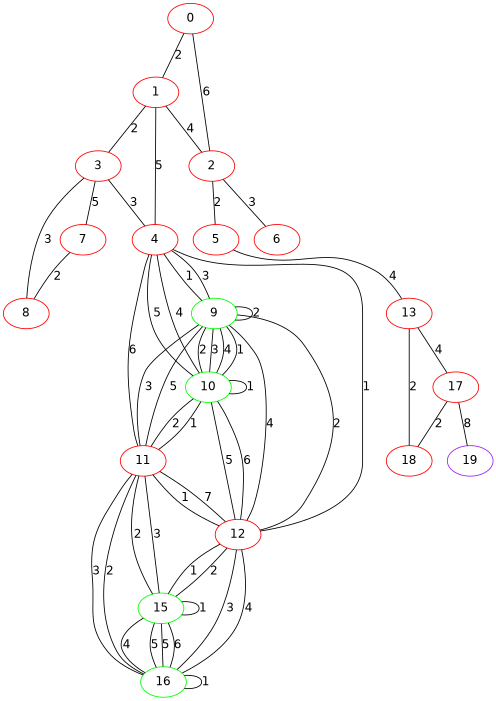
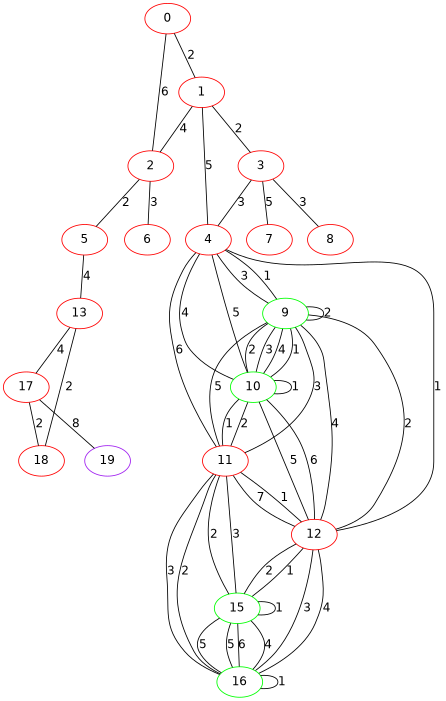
edge "7" -- "8": removed, label "2"
